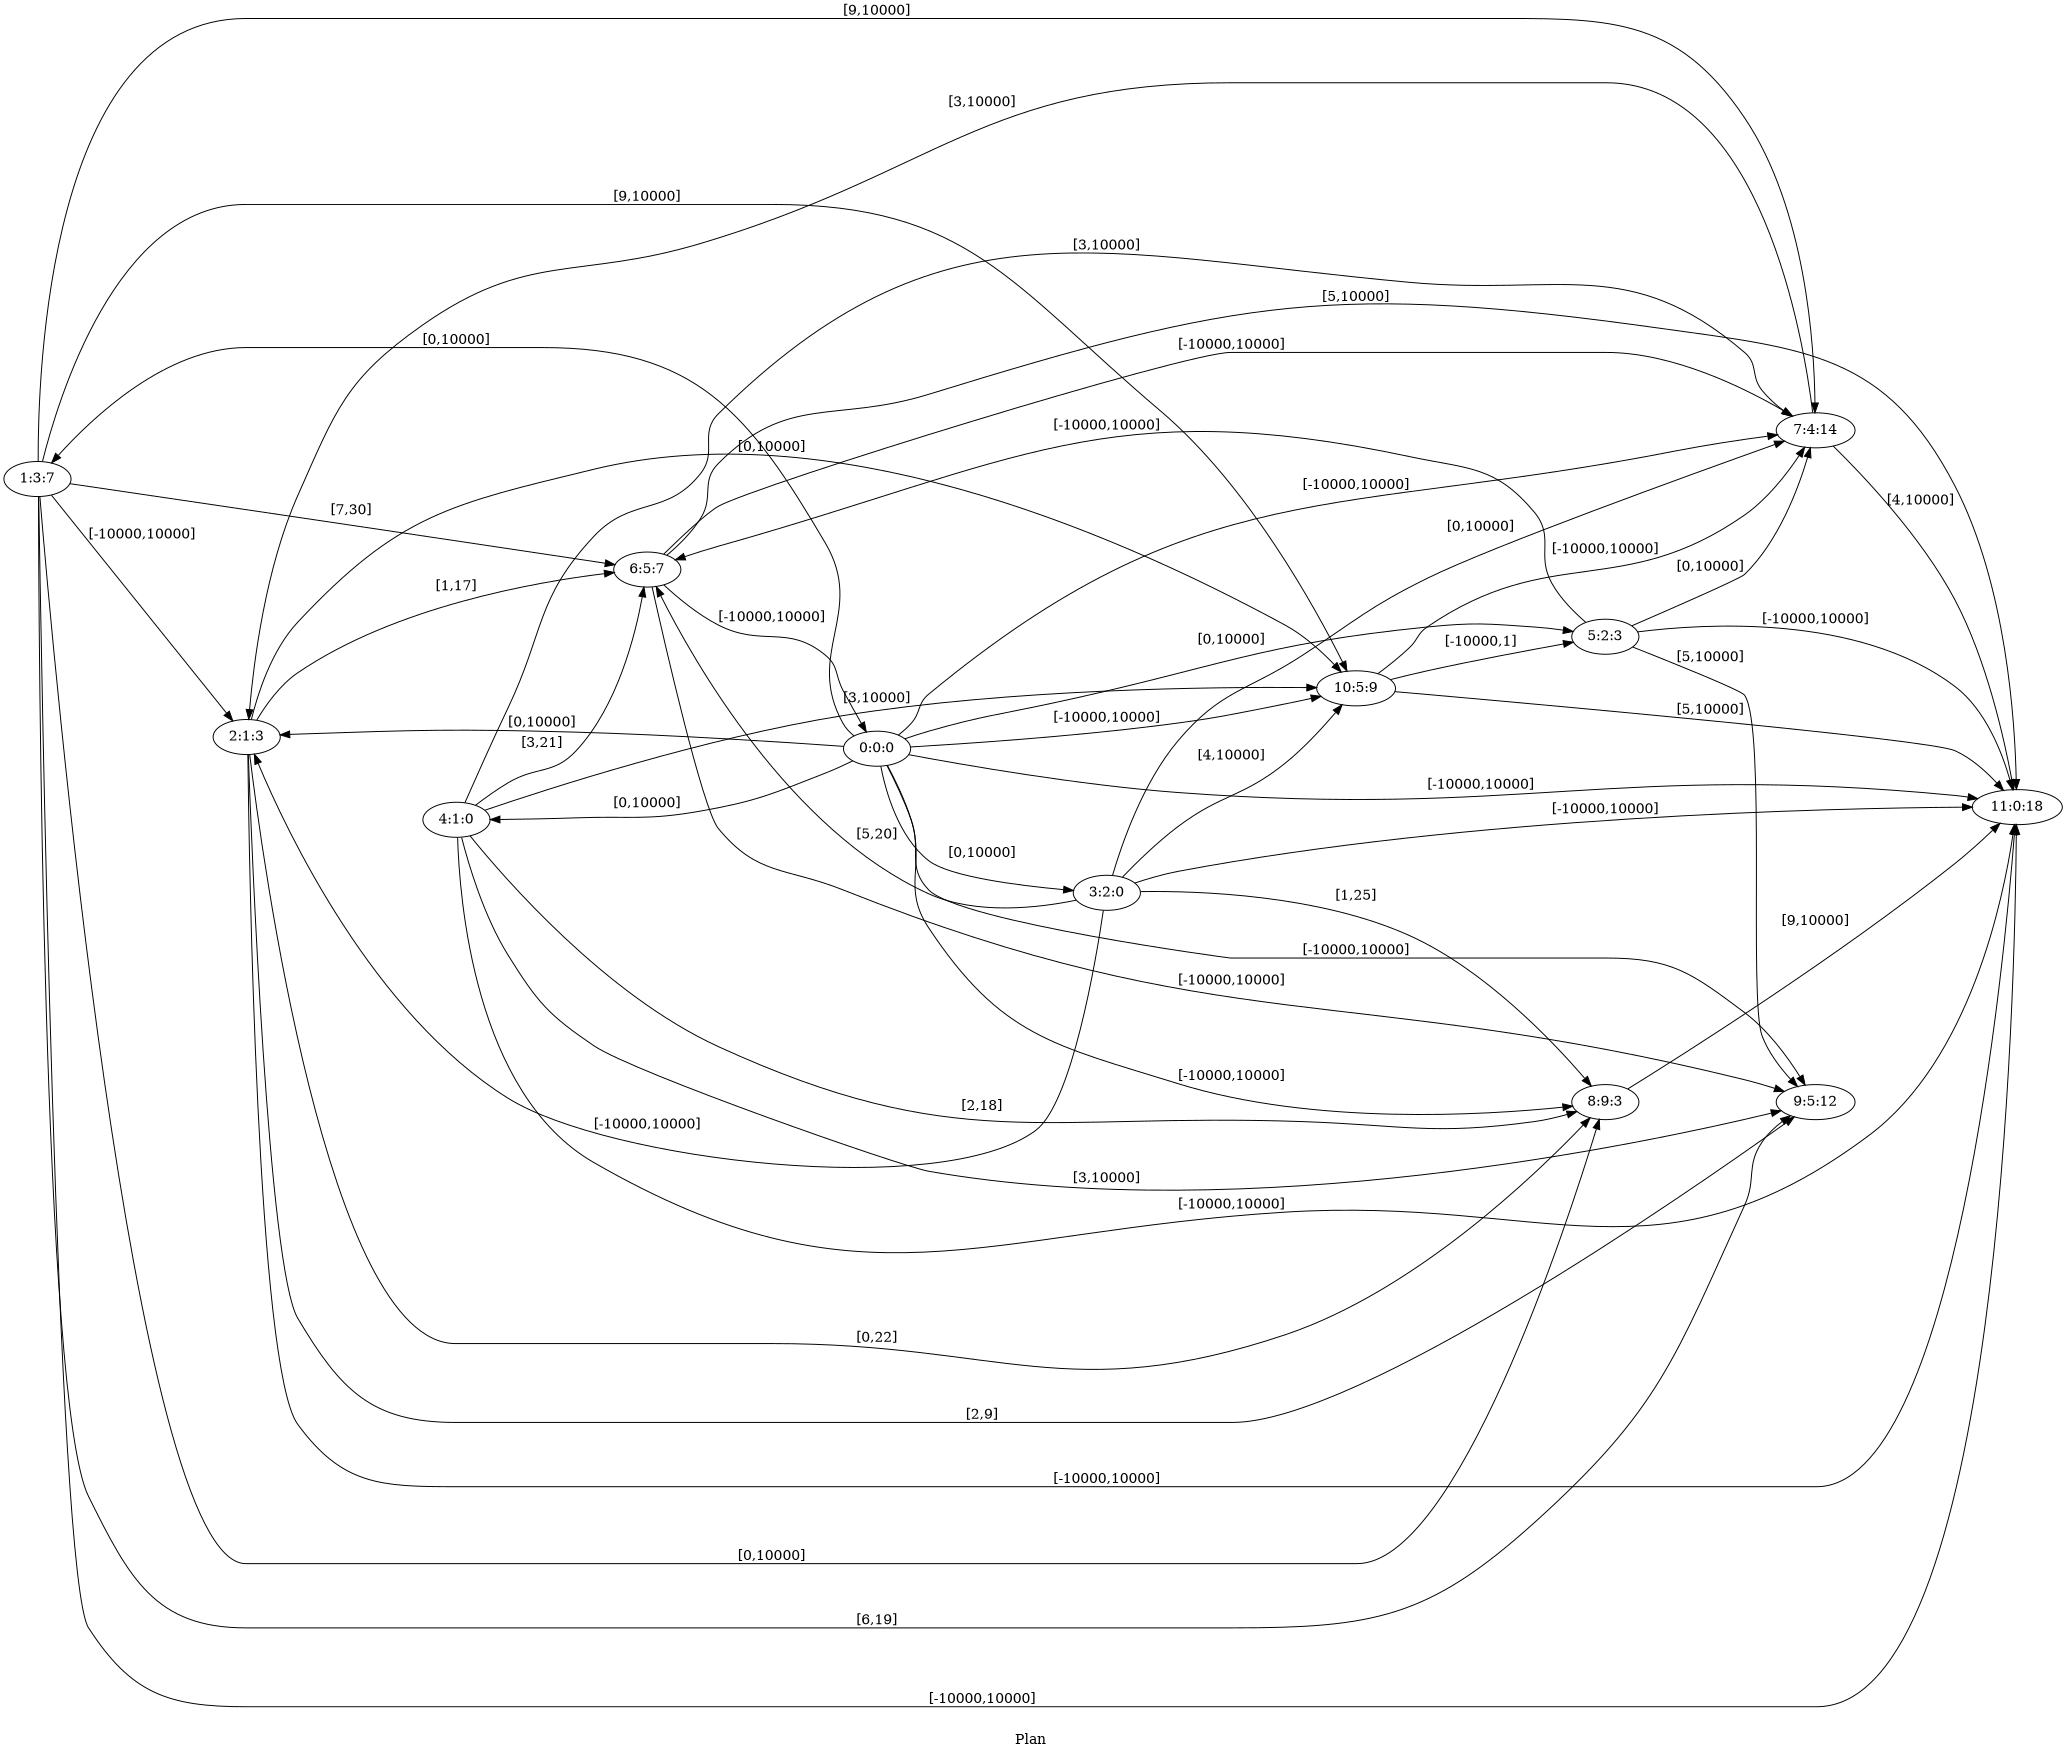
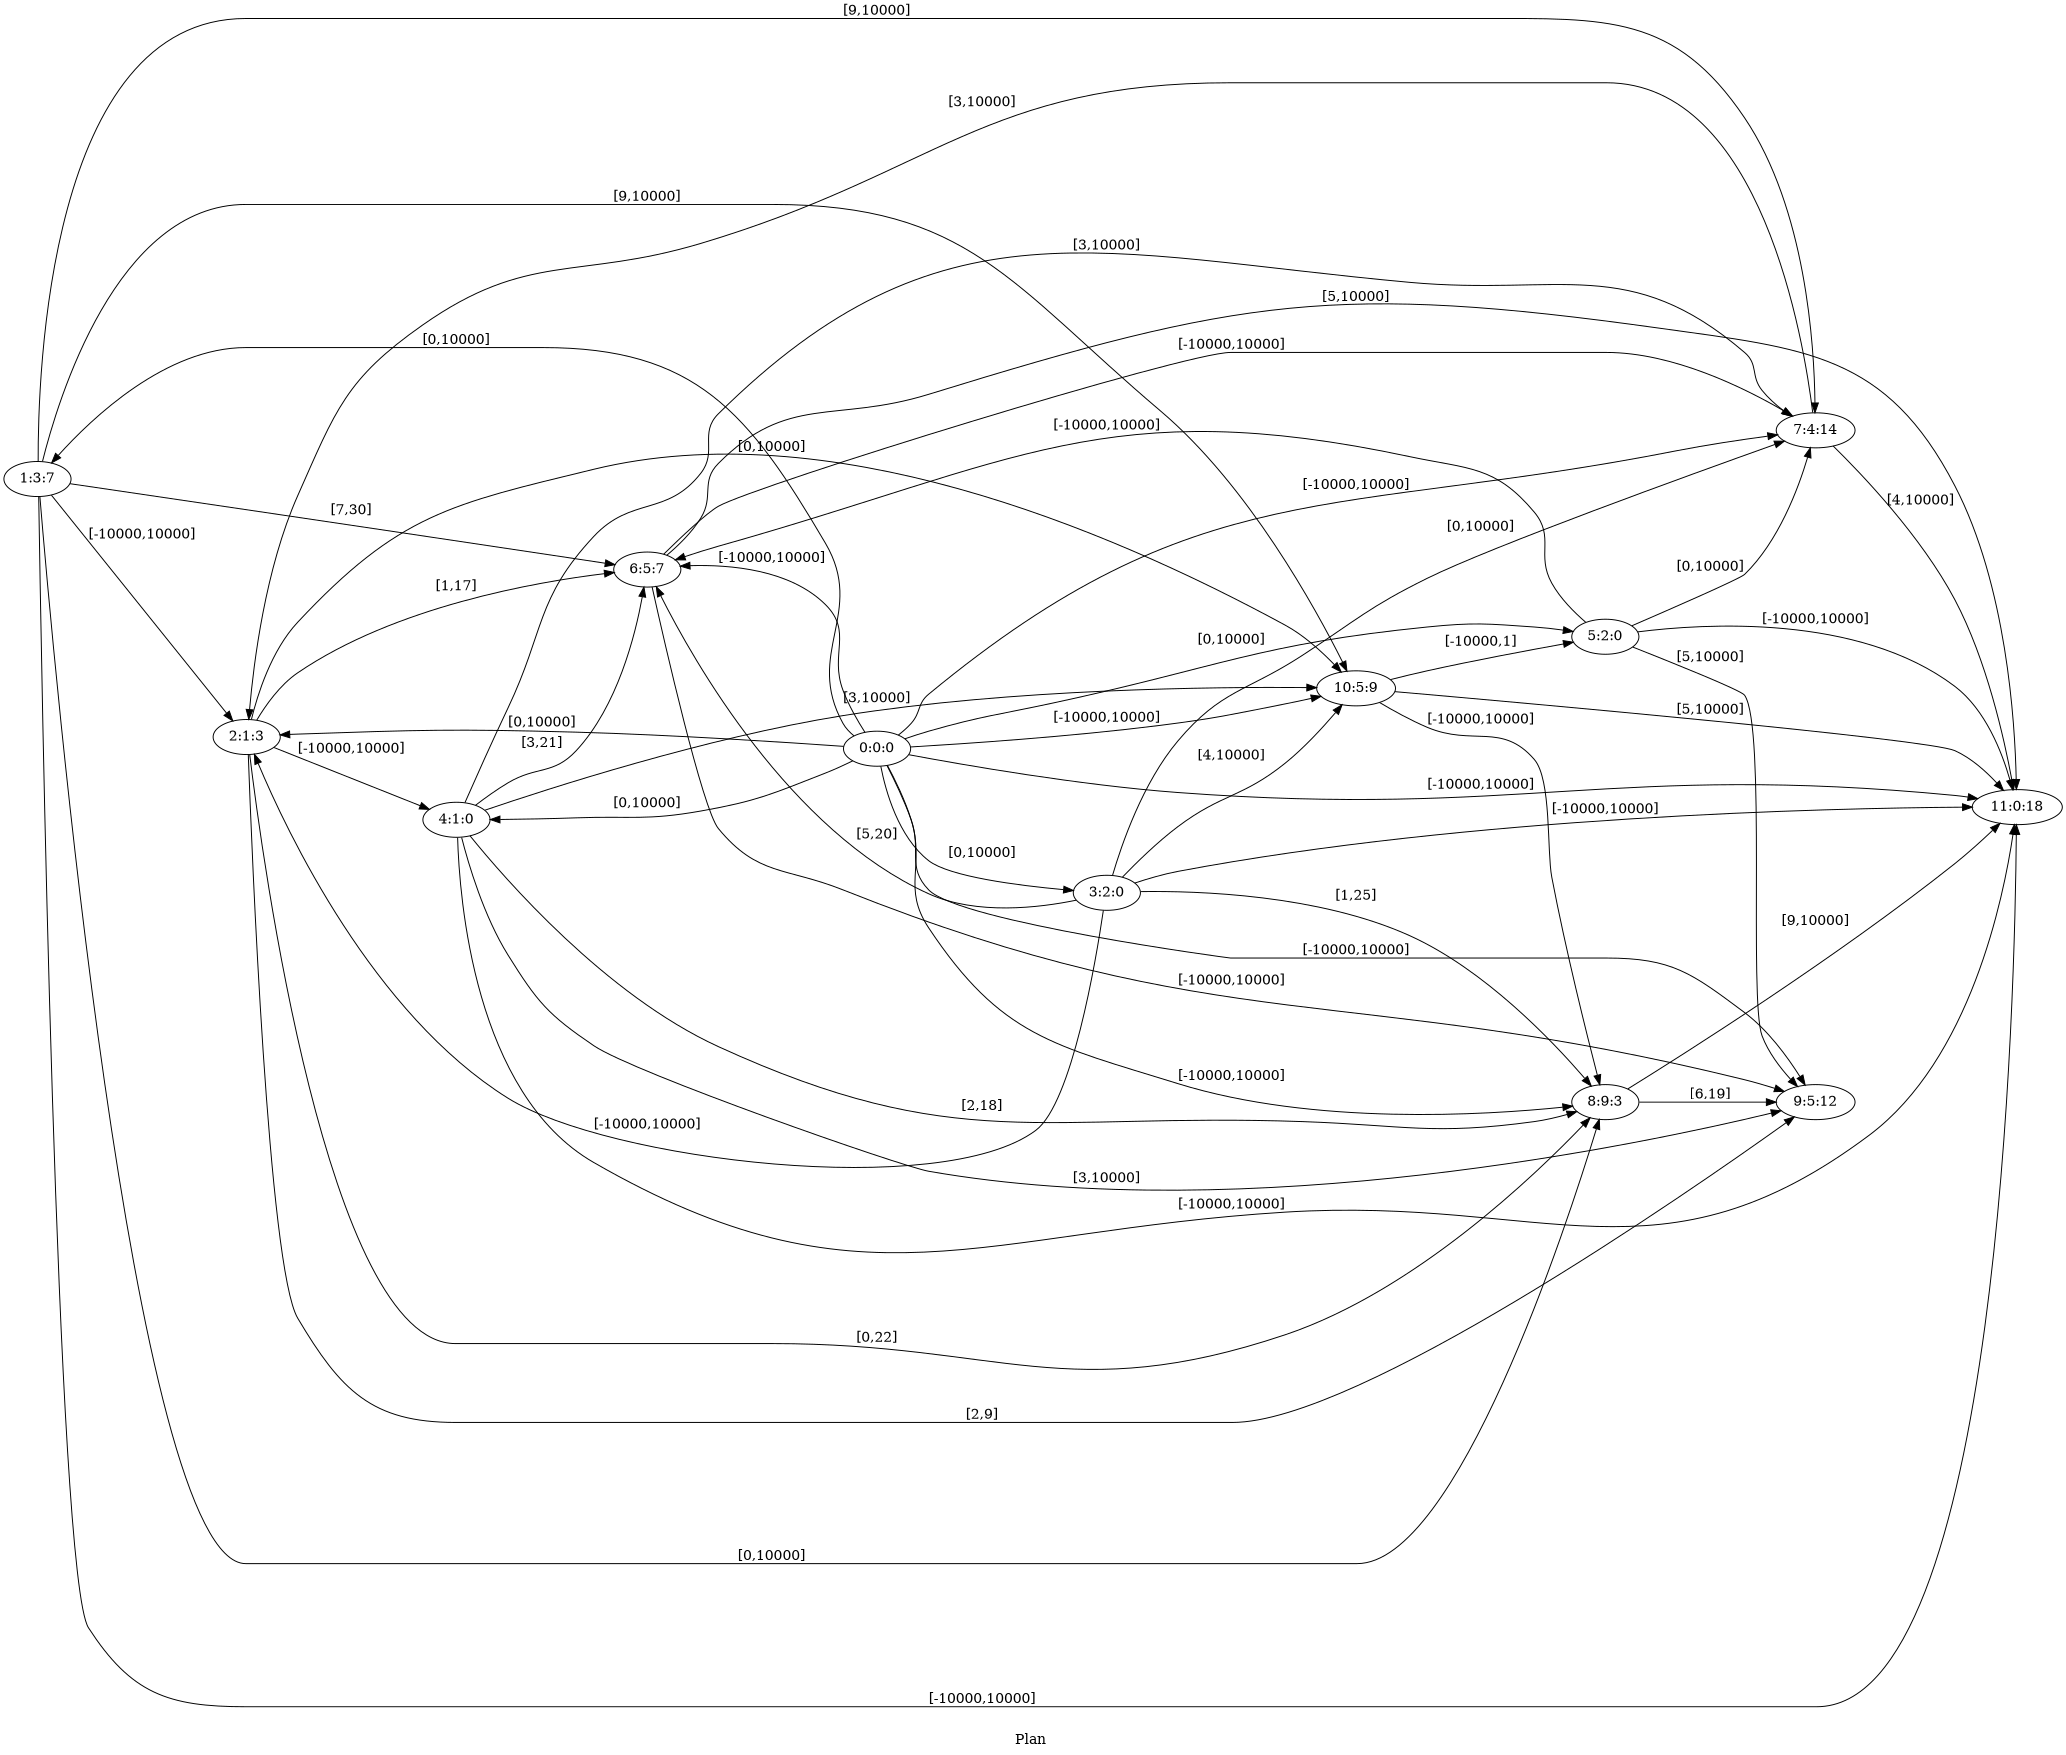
edge "10:5:9" -> "7:4:14": now "10:5:9" -> "8:9:3"
edge "6:5:7" -> "0:0:0": reversed
node "5:2:3": label "5:2:3" -> "5:2:0"
edge "2:1:3" -> "11:0:18": now "2:1:3" -> "4:1:0"
edge "1:3:7" -> "9:5:12": now "8:9:3" -> "9:5:12"
